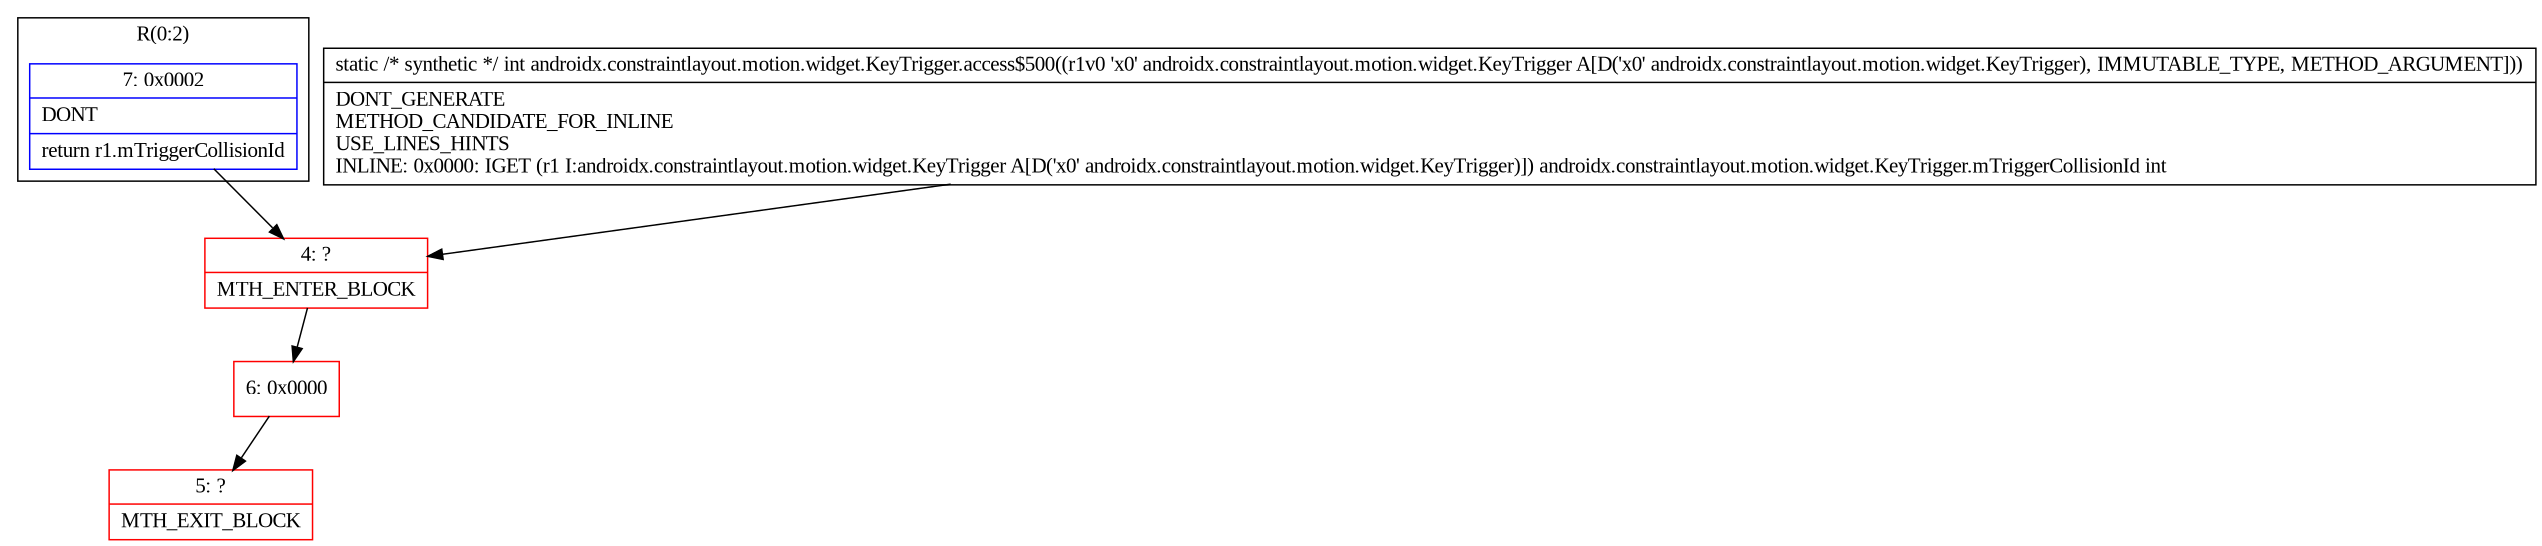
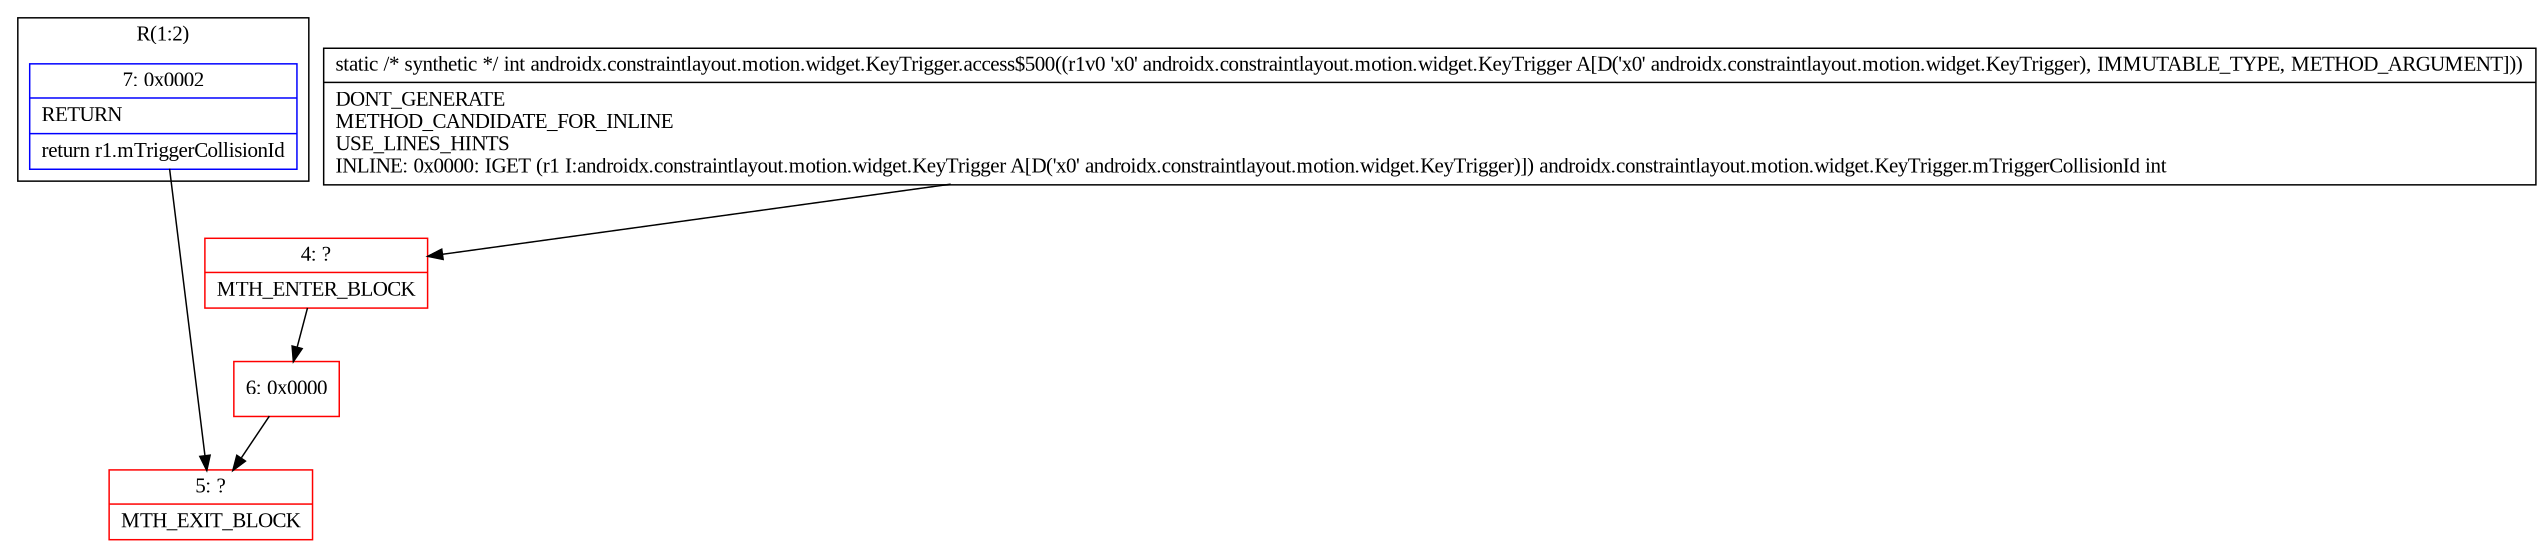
cluster "R(0:2)": label "R(0:2)" -> "R(1:2)"
node "7: 0x0002": text "DONT" -> "RETURN"
edge "7: 0x0002" -> "4: ?": now "7: 0x0002" -> "5: ?"
